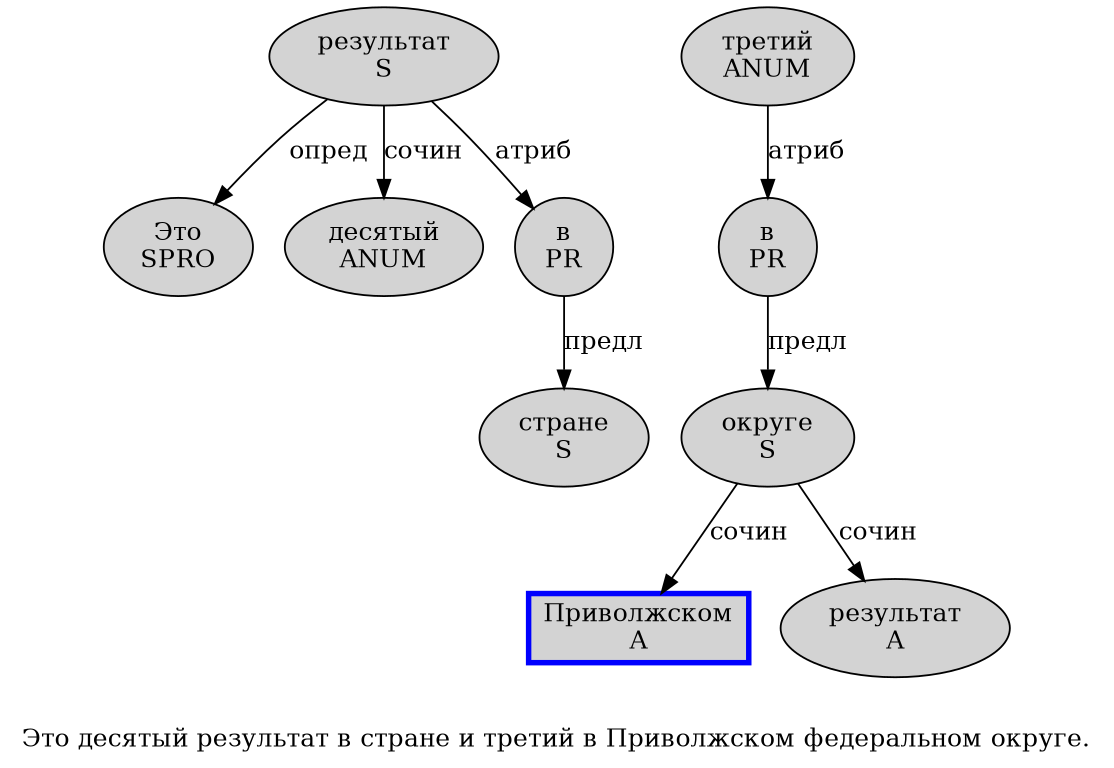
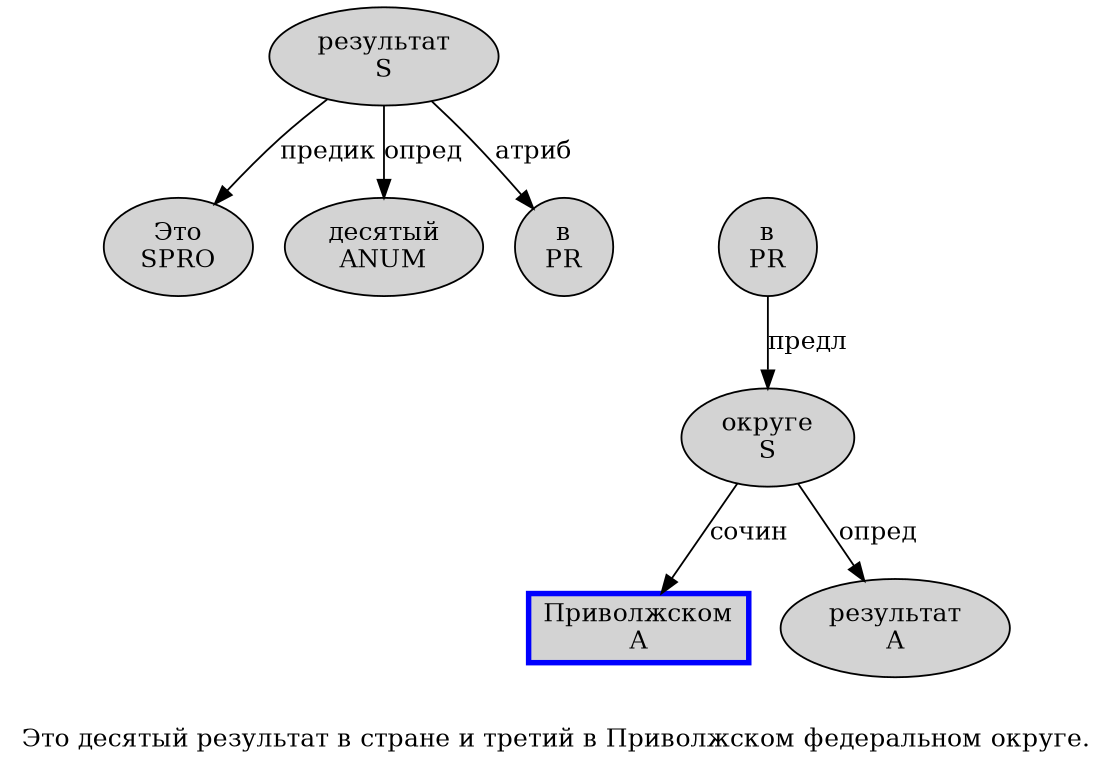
node "третий ANUM": removed
edge "результат S" -> "Это SPRO": label "опред" -> "предик"
edge "результат S" -> "десятый ANUM": label "сочин" -> "опред"
node "стране S": removed
edge "округе S" -> "результат A": label "сочин" -> "опред"
